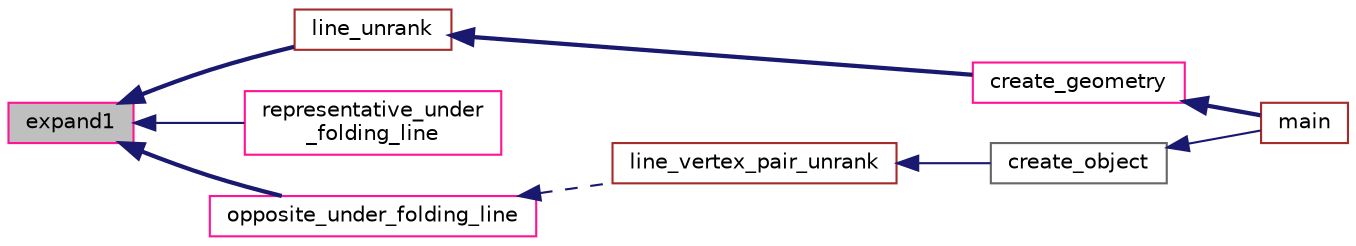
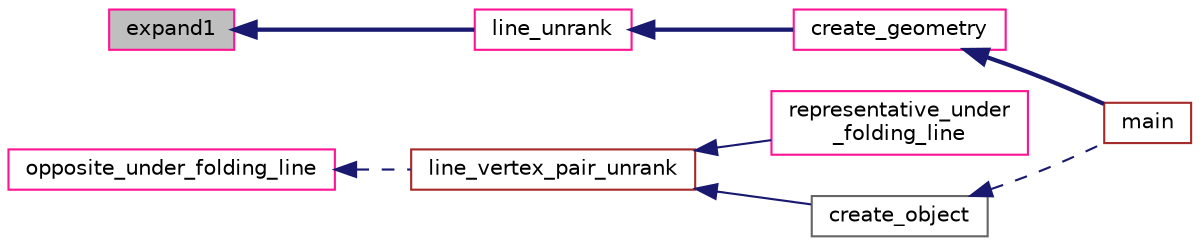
node "line_unrank": color brown -> deeppink
edge "representative_under _folding_line" -> "expand1": now "representative_under _folding_line" -> "line_vertex_pair_unrank"
edge "main" -> "create_object": style solid -> dashed
edge "opposite_under_folding_line" -> "expand1": removed
